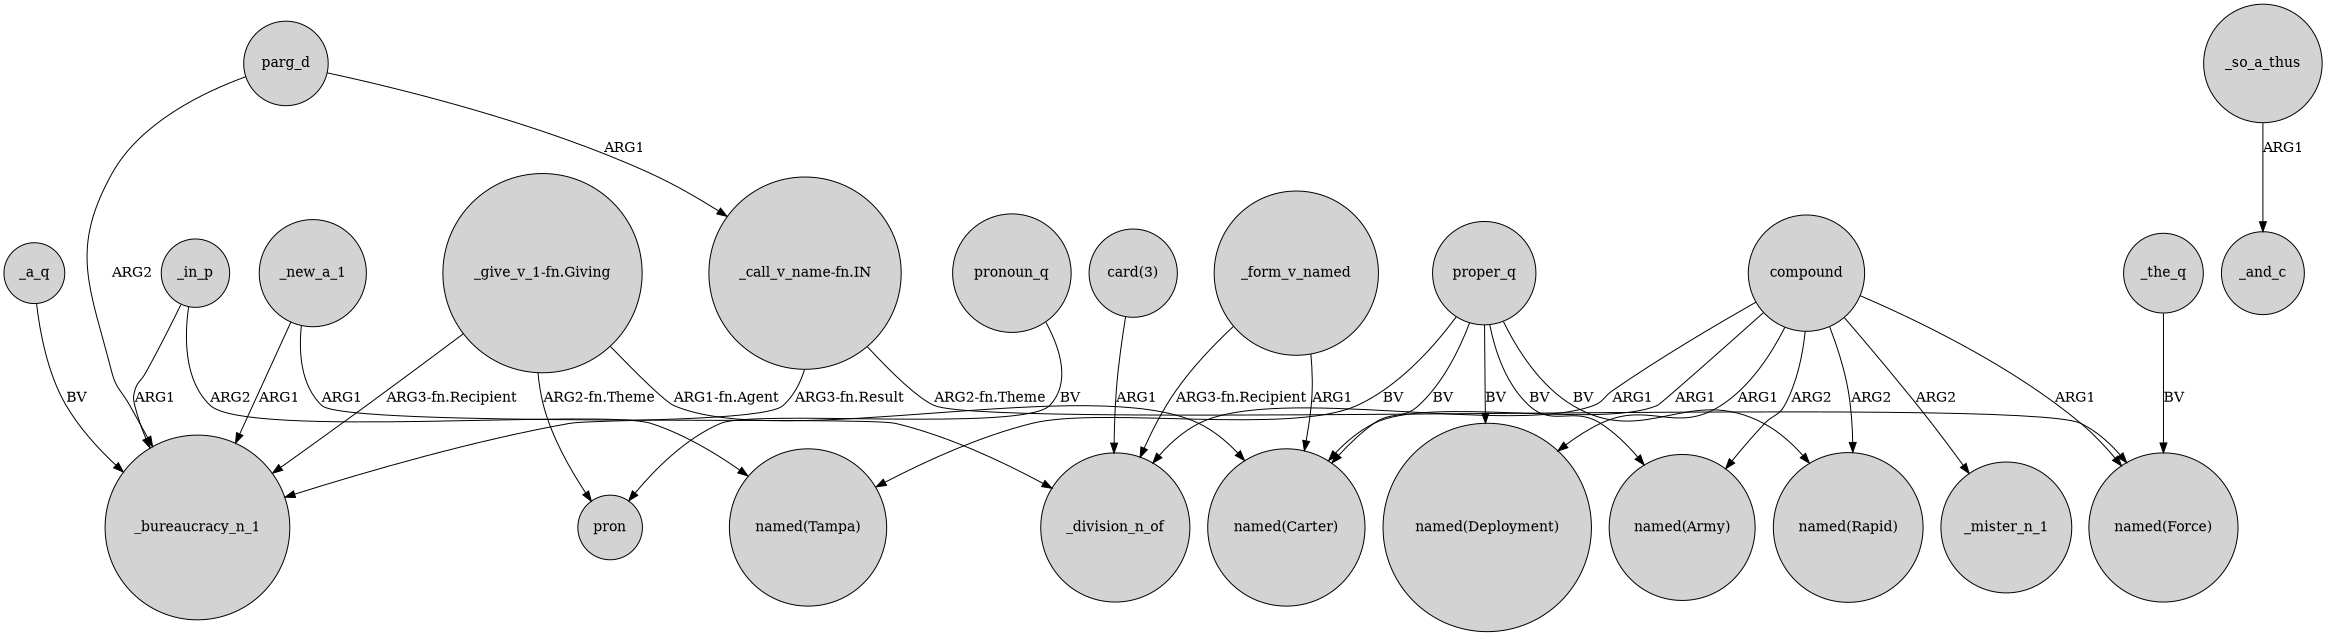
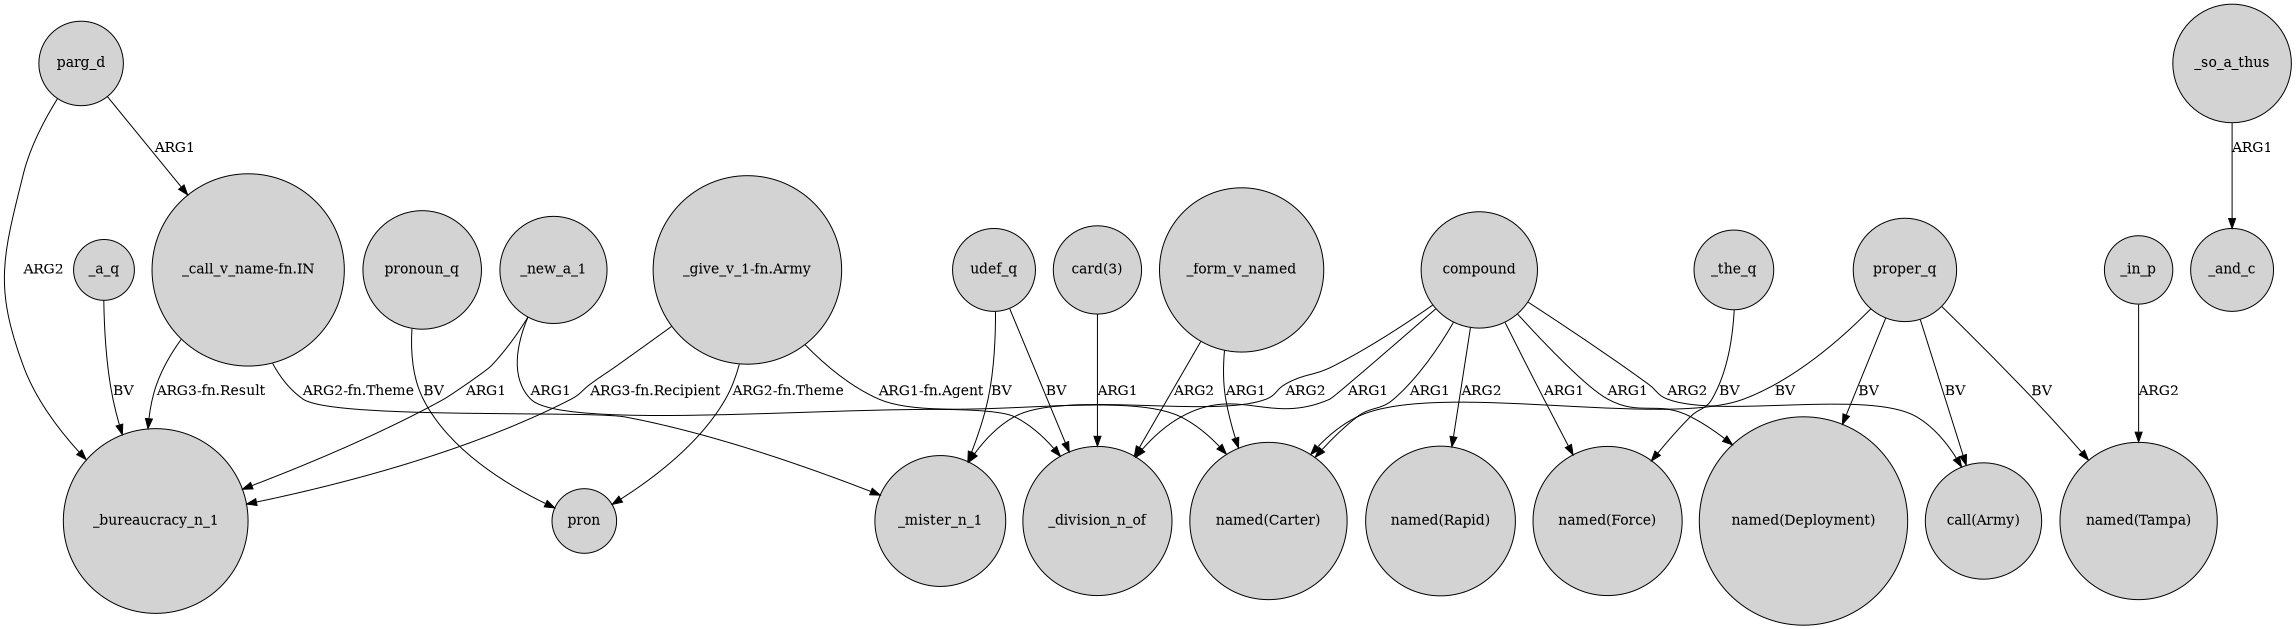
node "udef_q": added
node "_give_v_1-fn.Giving": label "_give_v_1-fn.Giving" -> "_give_v_1-fn.Army"
edge "_in_p" -> "_bureaucracy_n_1": removed, label "ARG1"
edge "_form_v_named" -> "_division_n_of": label "ARG3-fn.Recipient" -> "ARG2"
edge "proper_q" -> "named(Rapid)": removed, label "BV"
edge "_call_v_name-fn.IN" -> "named(Force)": now "_call_v_name-fn.IN" -> "_mister_n_1"
node "named(Army)": label "named(Army)" -> "call(Army)"
